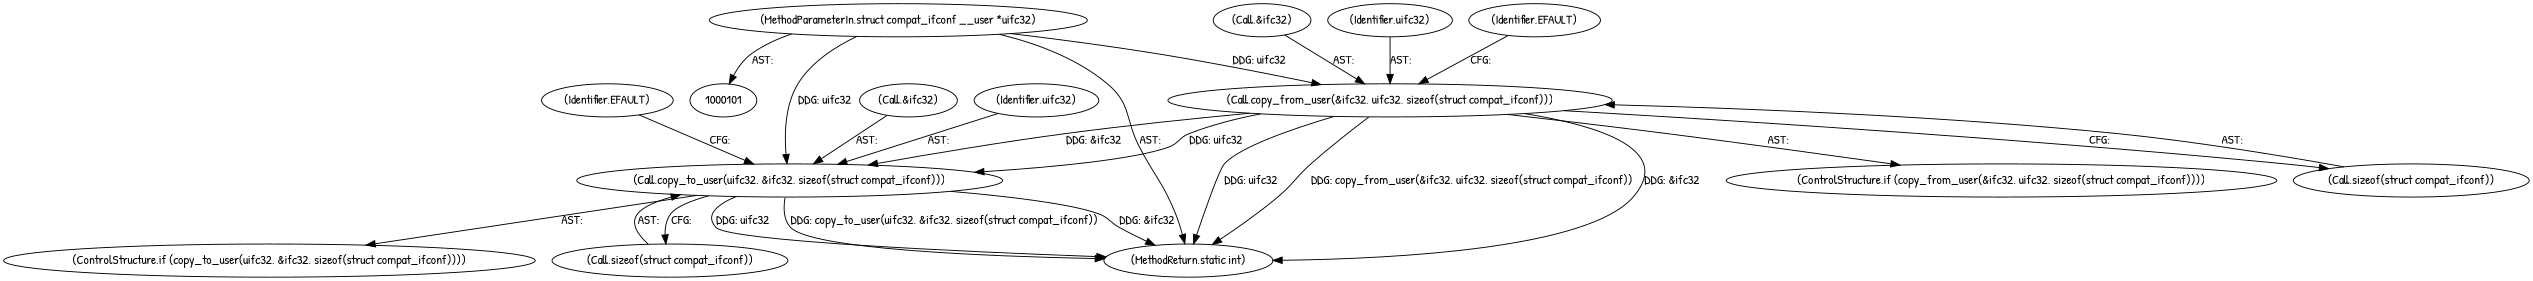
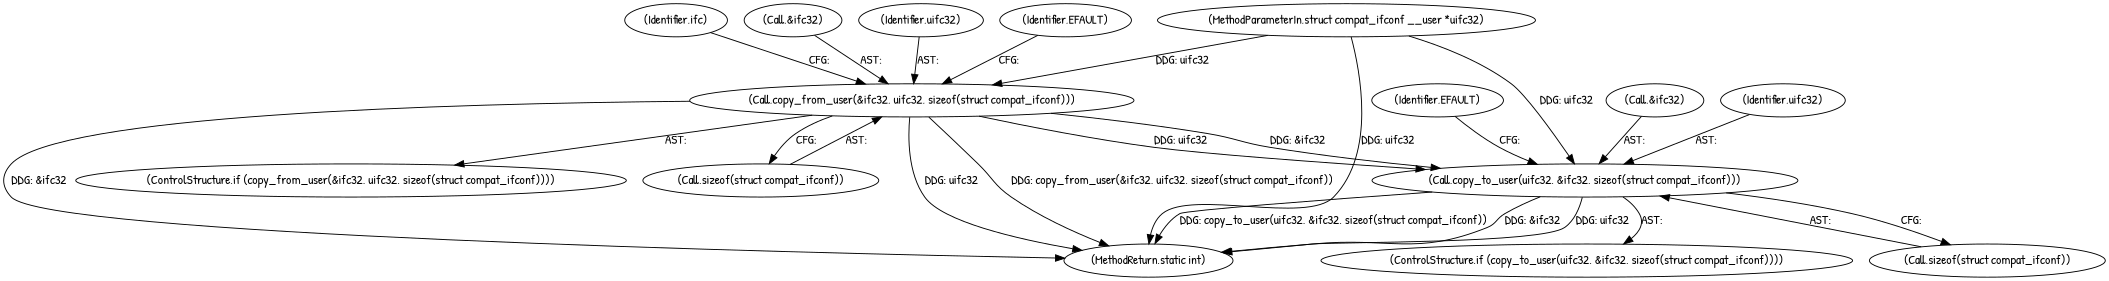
node "(Identifier,ifc)": added
node "1000101": removed
edge "(MethodParameterIn,struct compat_ifconf __user *uifc32)" -> "(MethodReturn,static int)": label "AST: " -> "DDG: uifc32"
